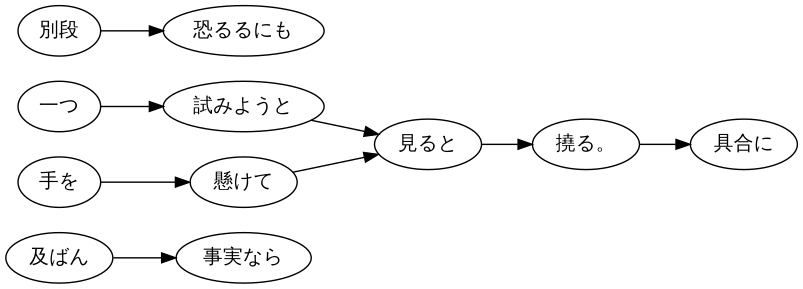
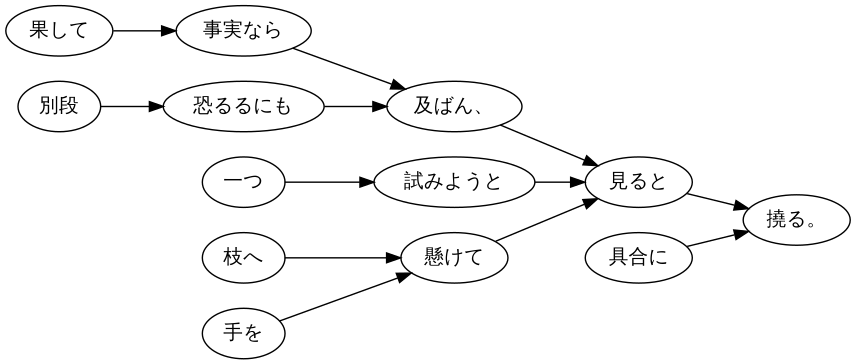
node "及ばん、": added
edge "撓る。" -> "具合に": reversed
node "及ばん": label "及ばん" -> "果して"
node "枝へ": added
